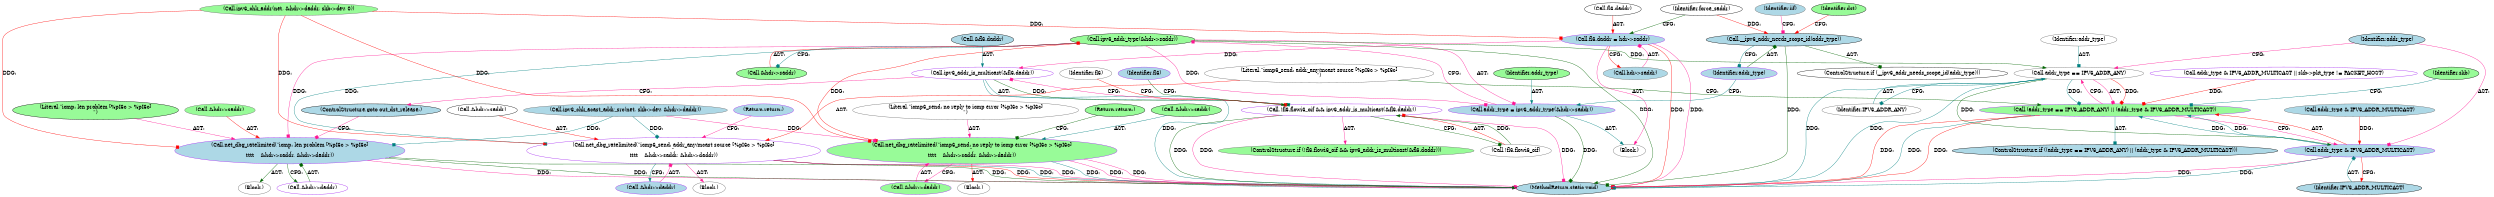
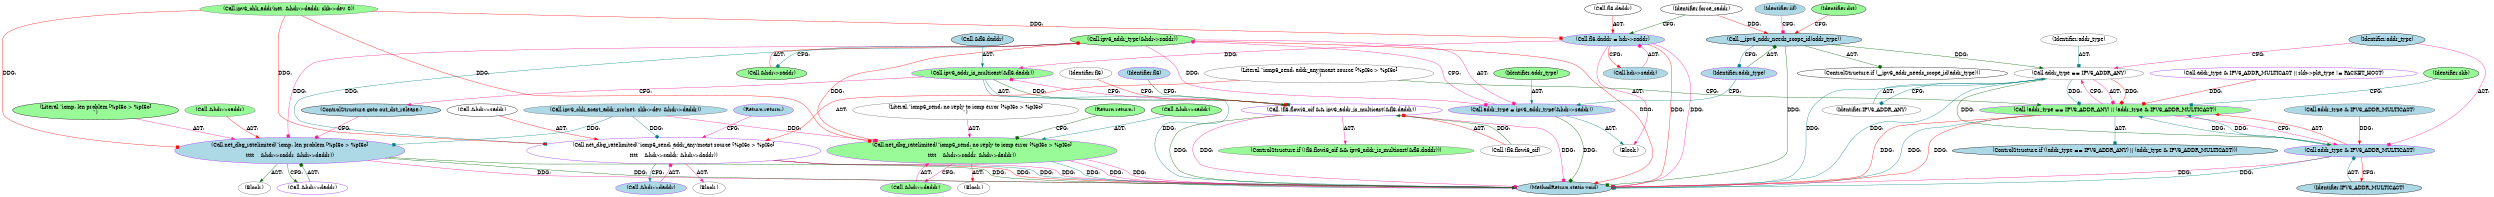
edge "(Call,ipv6_addr_type(&hdr->saddr))" -> "(MethodReturn,static void)": color darkgreen -> red
edge "(Call,ipv6_addr_type(&hdr->saddr))" -> "(Call,addr_type == IPV6_ADDR_ANY)": now "(Call,__ipv6_addr_needs_scope_id(addr_type))" -> "(Call,addr_type == IPV6_ADDR_ANY)"
node "(Call,ipv6_addr_is_multicast(&fl6.daddr))": fillcolor white -> palegreen
edge "(Call,!fl6.flowi6_oif && ipv6_addr_is_multicast(&fl6.daddr))" -> "(Call,!fl6.flowi6_oif)": removed, label "CFG:"
